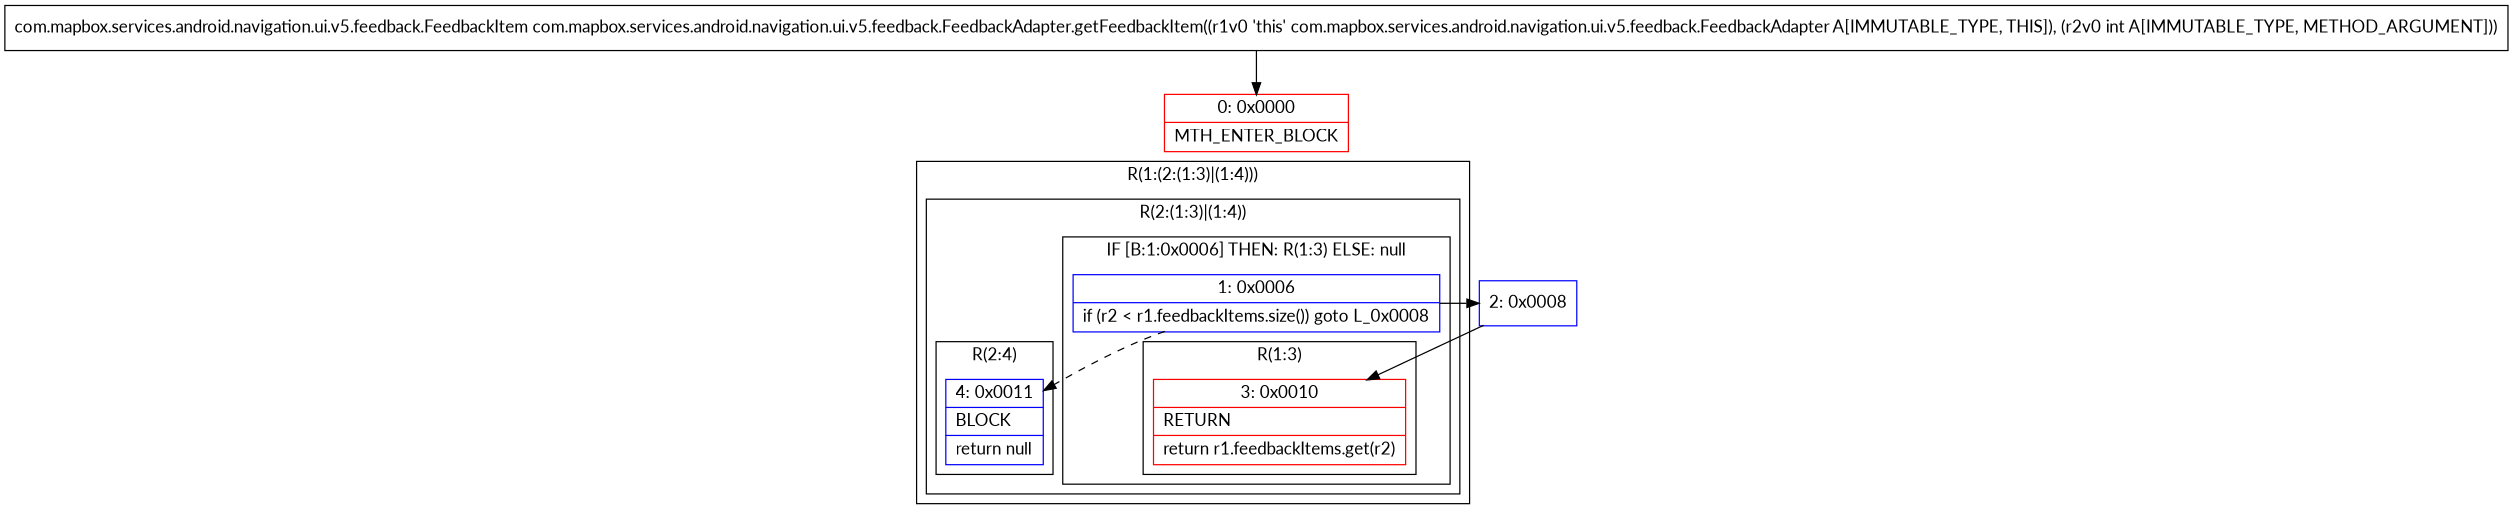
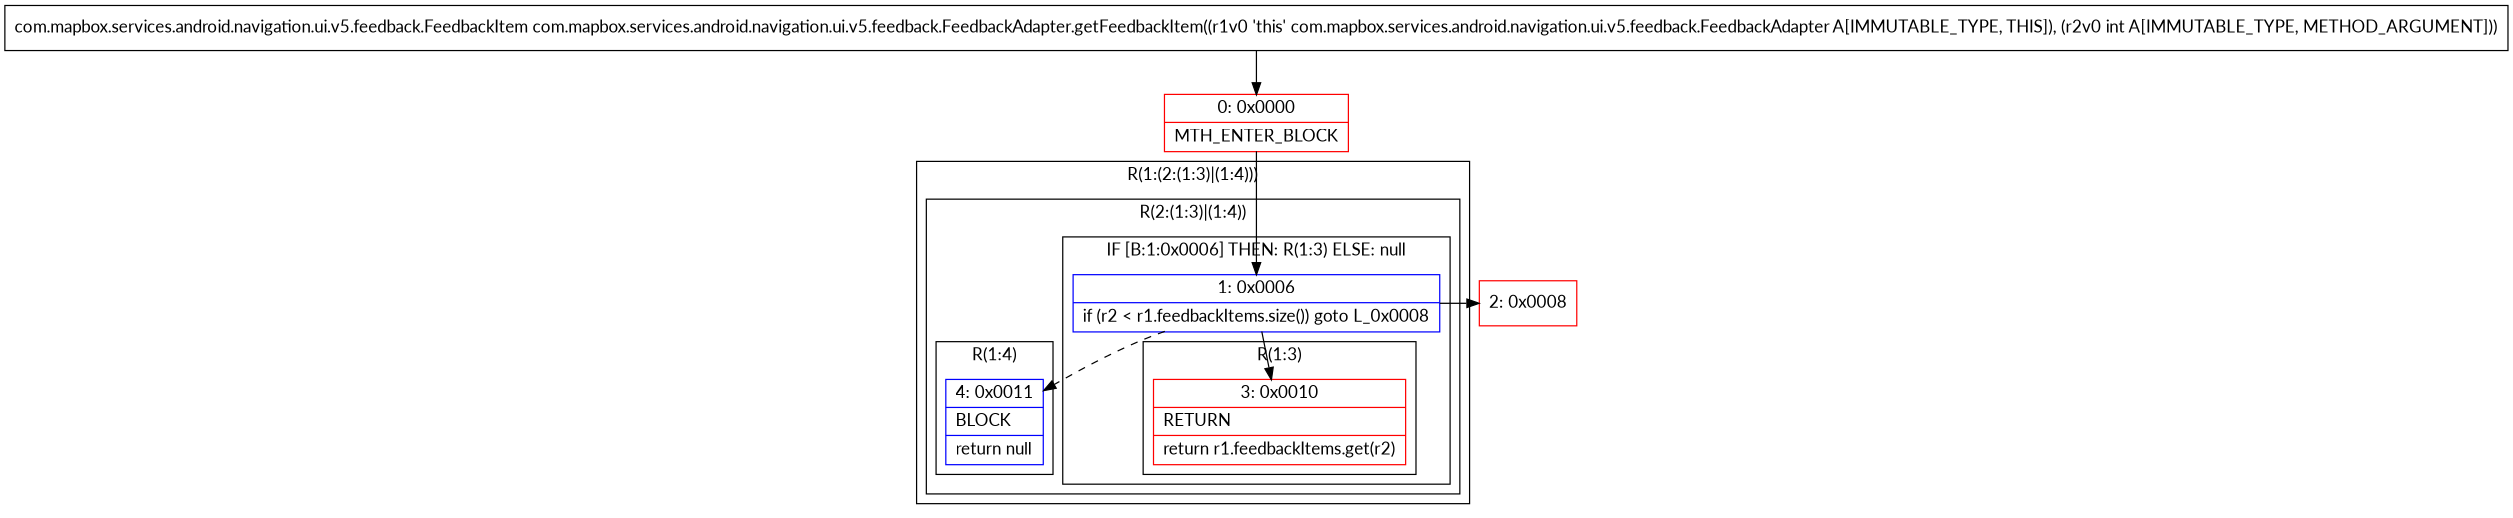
edge "0: 0x0000" -> "1: 0x0006": added
node "2: 0x0008": color blue -> red
edge "2: 0x0008" -> "3: 0x0010": now "1: 0x0006" -> "3: 0x0010"
cluster "R(2:4)": label "R(2:4)" -> "R(1:4)"
